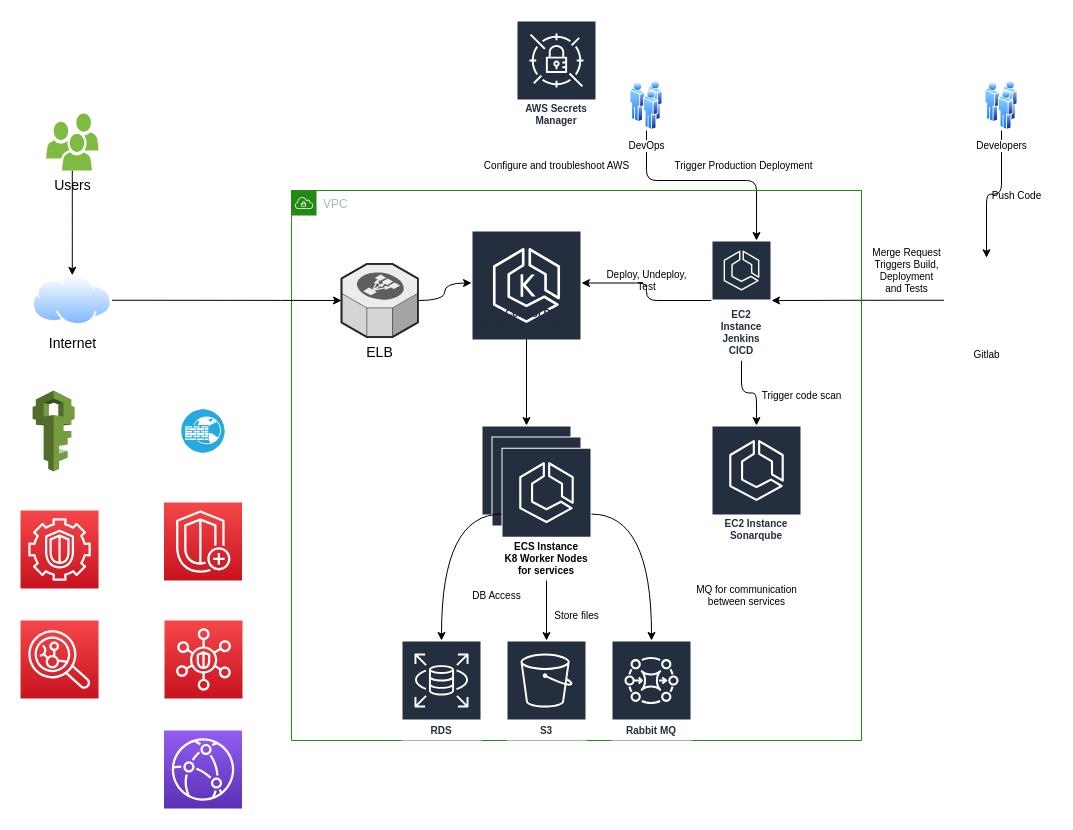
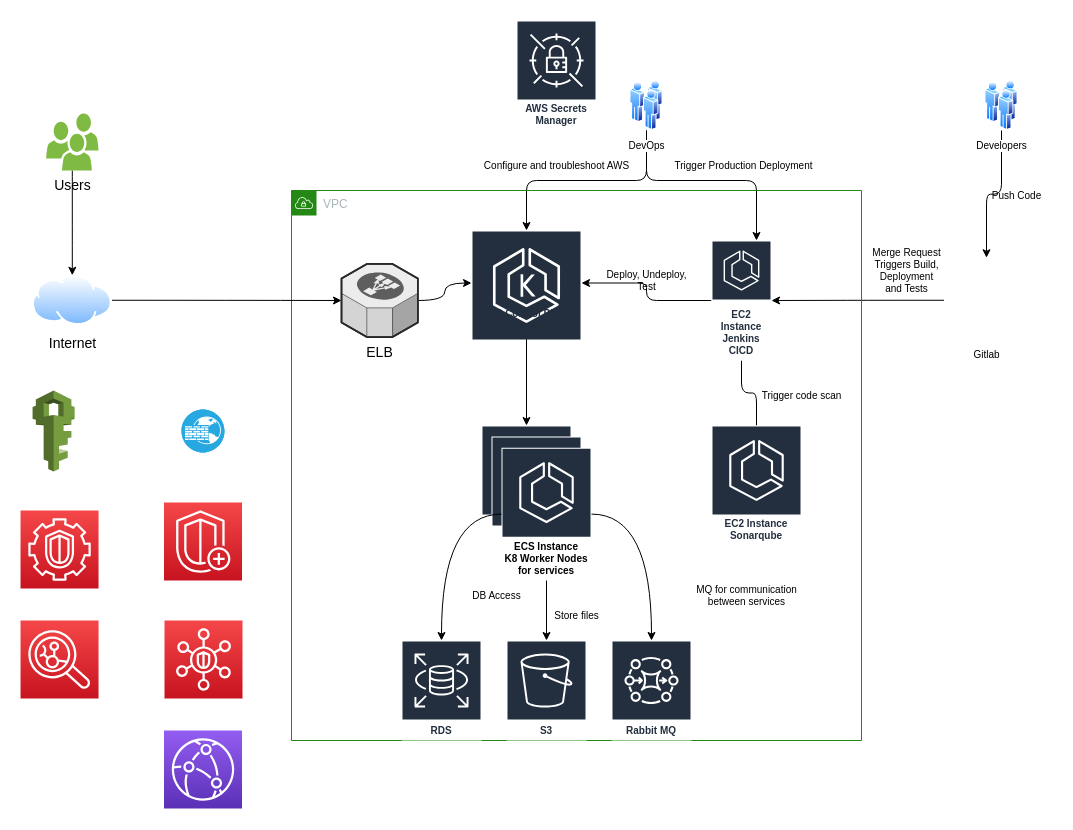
edge "DevOps" -> "EKS Control Plane K8 Master and Etcd": added
edge "EC2 Instance Jenkins CICD" -> "EC2 Instance Sonarqube": arrowhead classic -> none
